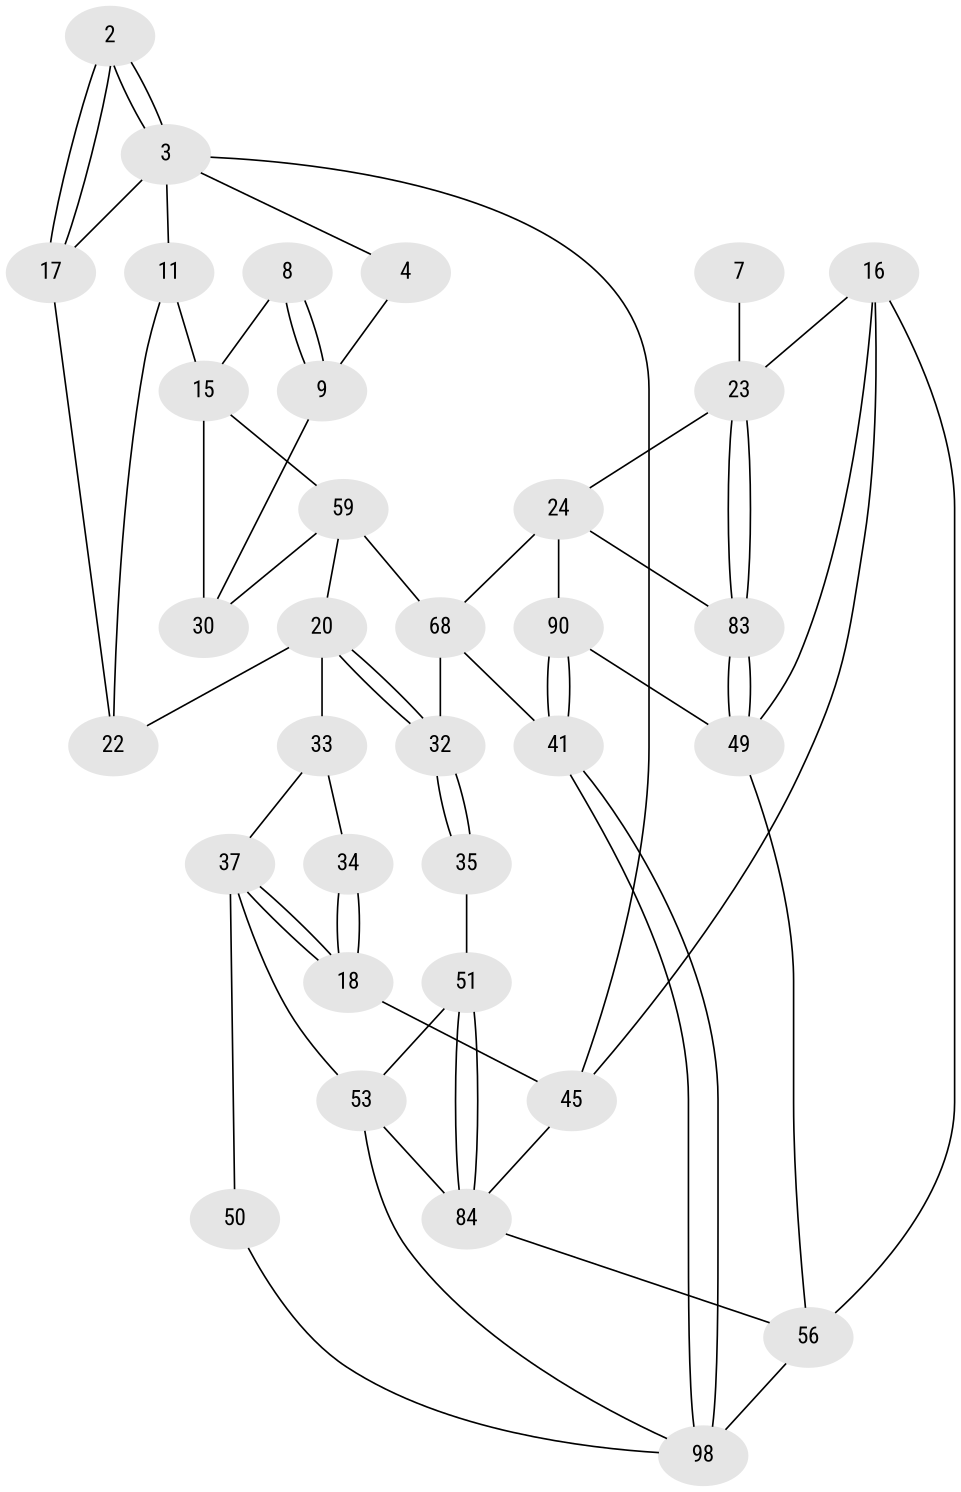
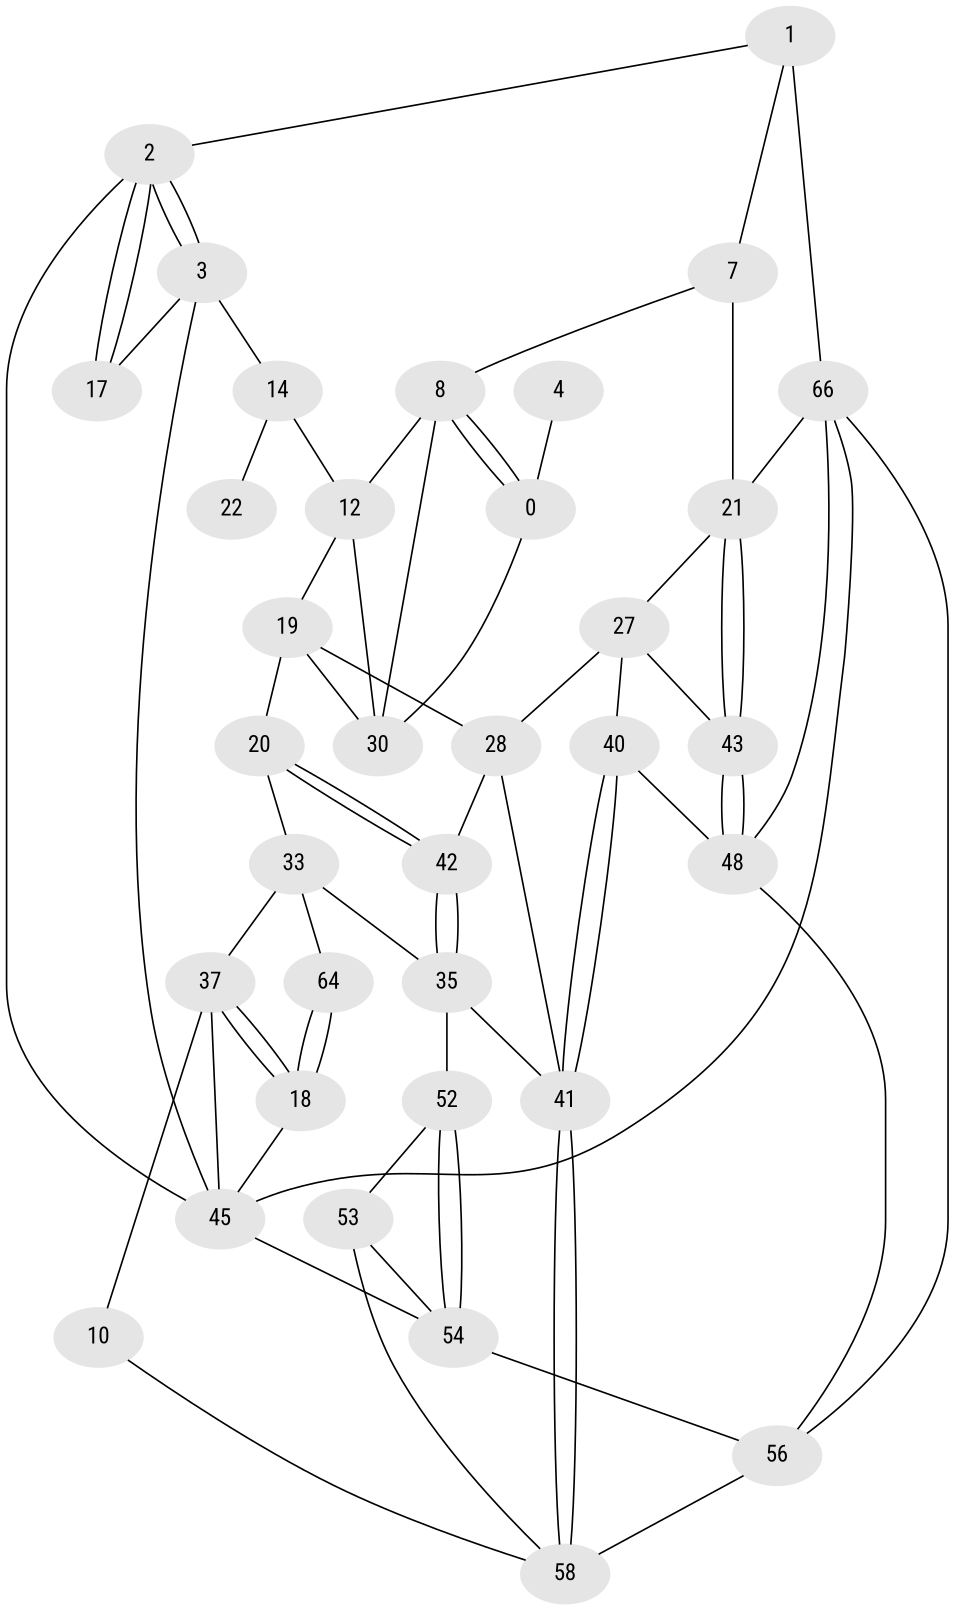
node "1": added
edge "3" -- "4": removed
node "11": label "11" -> "14"
node "16": label "16" -> "66"
edge "7" -- "8": added
node "15": label "15" -> "12"
node "9": label "9" -> "0"
node "23": label "23" -> "21"
edge "17" -- "22": removed
node "59": label "59" -> "19"
node "24": label "24" -> "27"
edge "8" -- "30": added
node "68": label "68" -> "28"
node "90": label "90" -> "40"
node "83": label "83" -> "43"
edge "20" -- "22": removed
edge "2" -- "45": added
node "32": label "32" -> "42"
node "49": label "49" -> "48"
node "34": label "34" -> "64"
edge "33" -- "35": added
node "51": label "51" -> "52"
edge "37" -- "53": now "37" -- "45"
edge "35" -- "41": added
node "50": label "50" -> "10"
node "84": label "84" -> "54"
node "98": label "98" -> "58"
